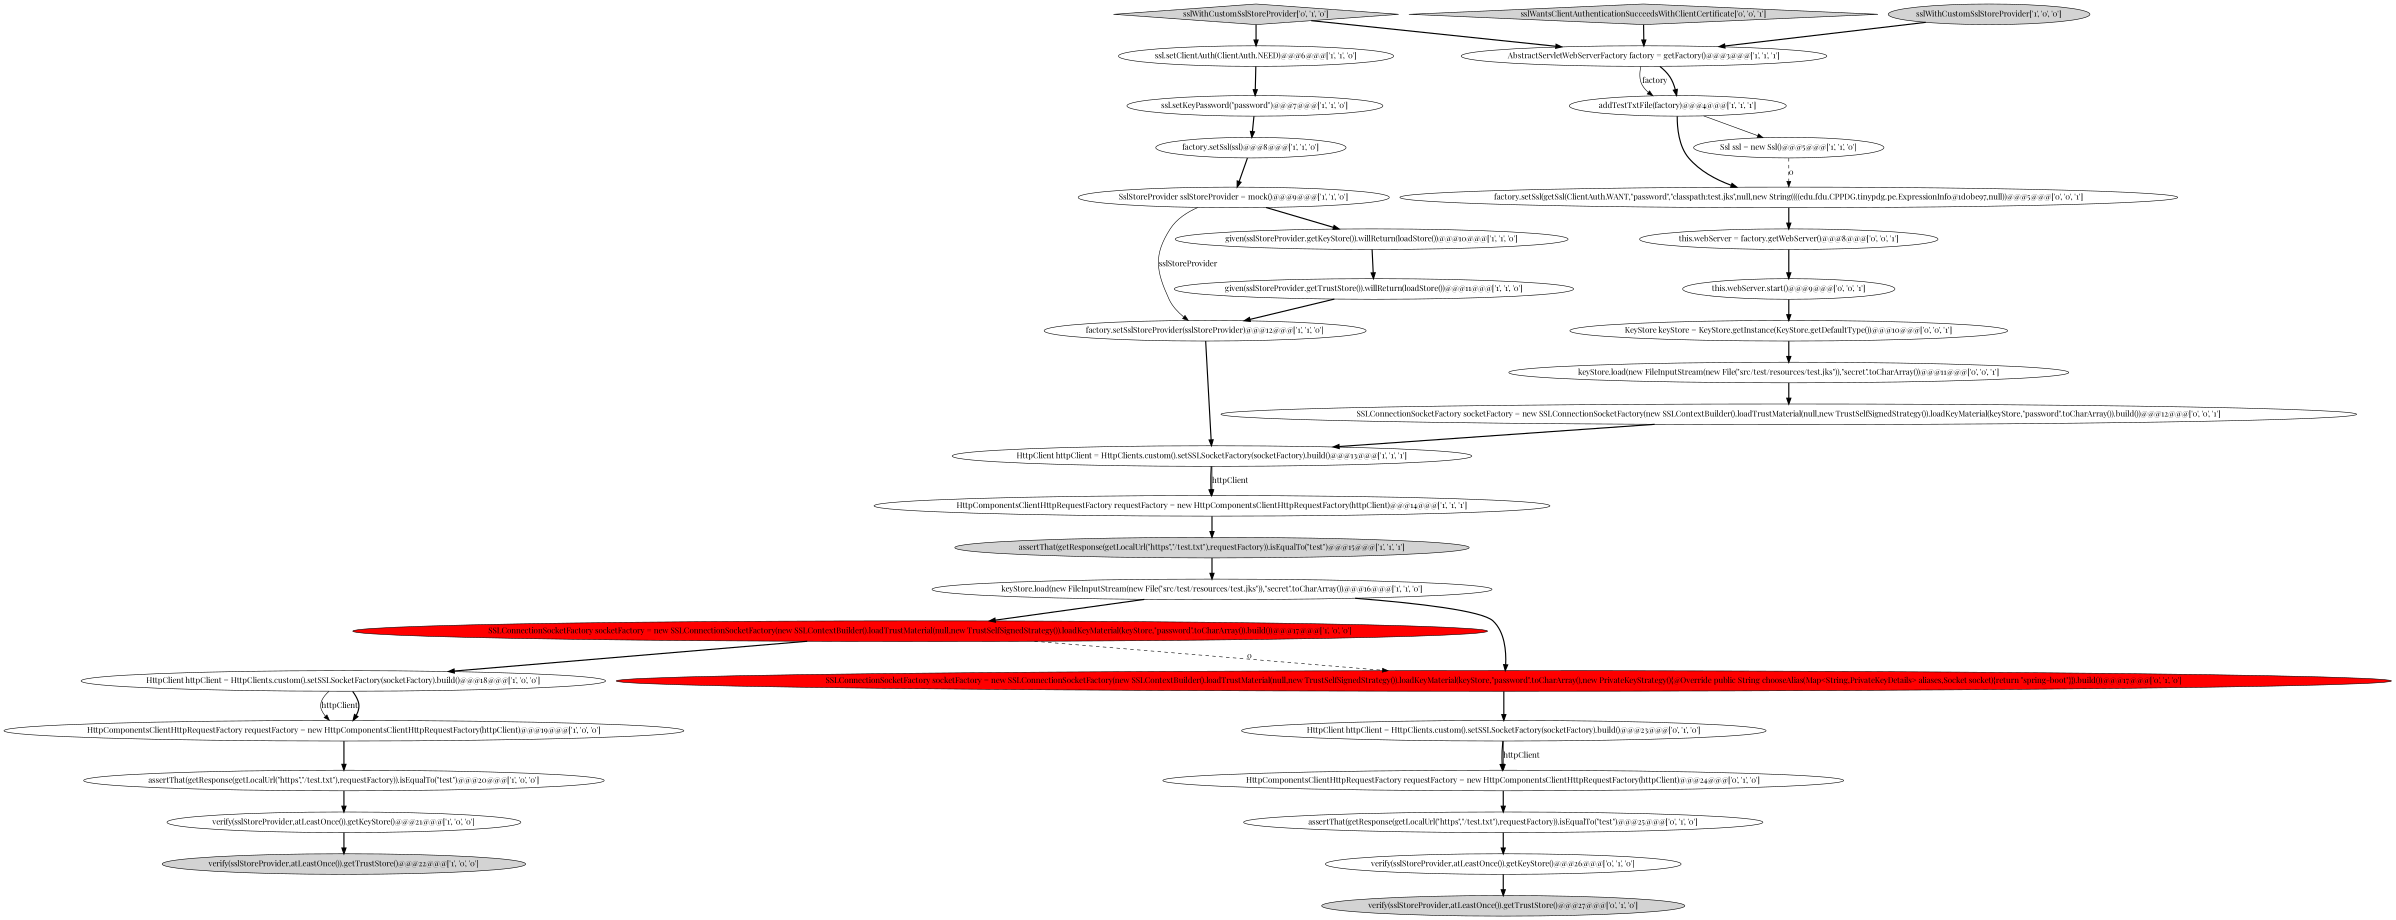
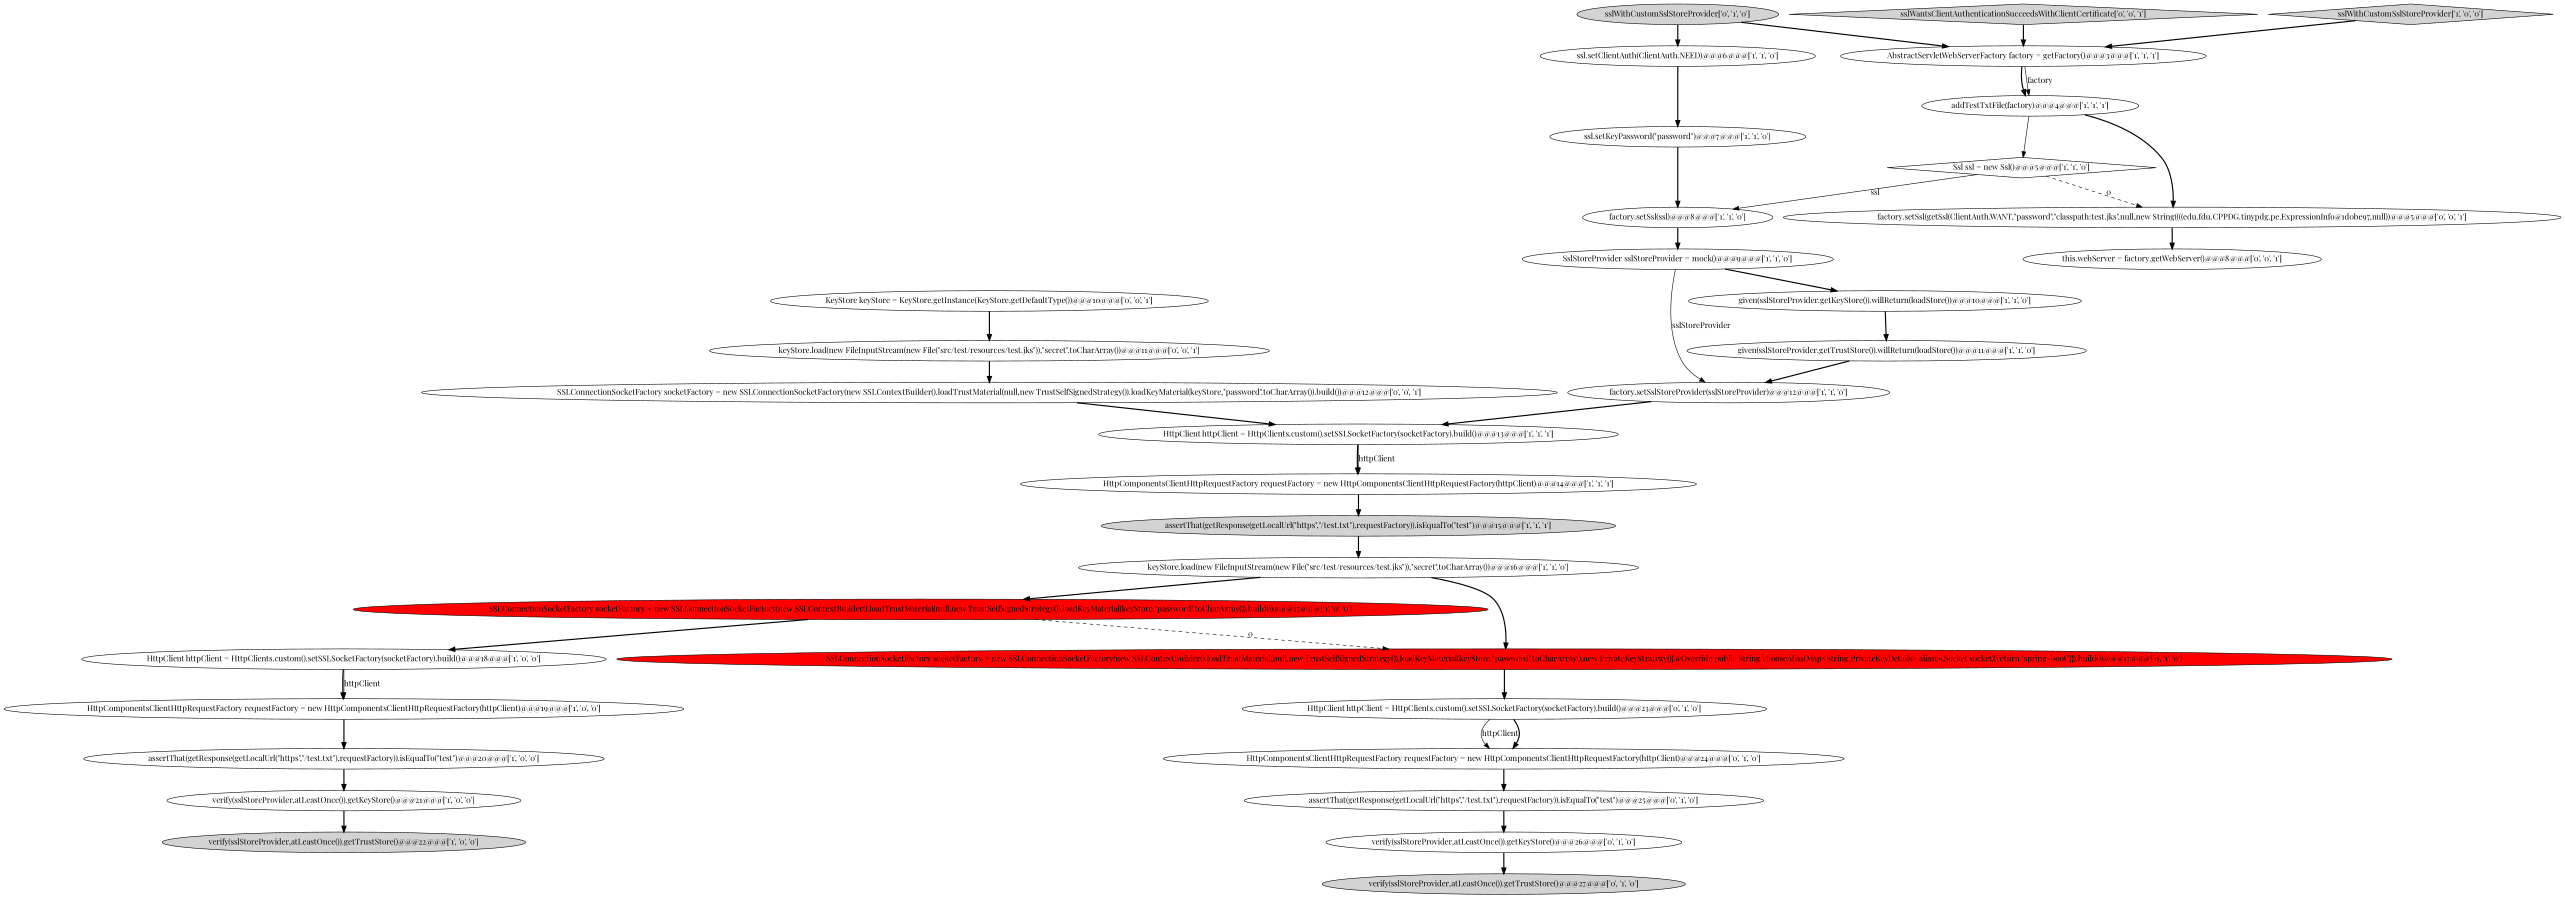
node "sslWithCustomSslStoreProvider['0', '1', '0']": shape diamond -> ellipse
node "sslWithCustomSslStoreProvider['1', '0', '0']": shape ellipse -> diamond
node "Ssl ssl = new Ssl()@@@5@@@['1', '1', '0']": shape ellipse -> diamond
edge "Ssl ssl = new Ssl()@@@5@@@['1', '1', '0']" -> "factory.setSsl(ssl)@@@8@@@['1', '1', '0']": added, label "ssl"
node "this.webServer.start()@@@9@@@['0', '0', '1']": removed
